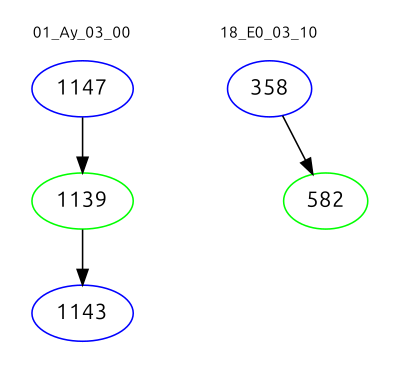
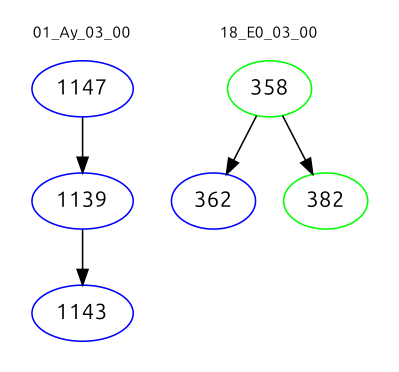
cluster "18_E0_03_10": label "18_E0_03_10" -> "18_E0_03_00"
node "358": color blue -> green
node "1139": color green -> blue
node "362": added
node "582": label "582" -> "382"
